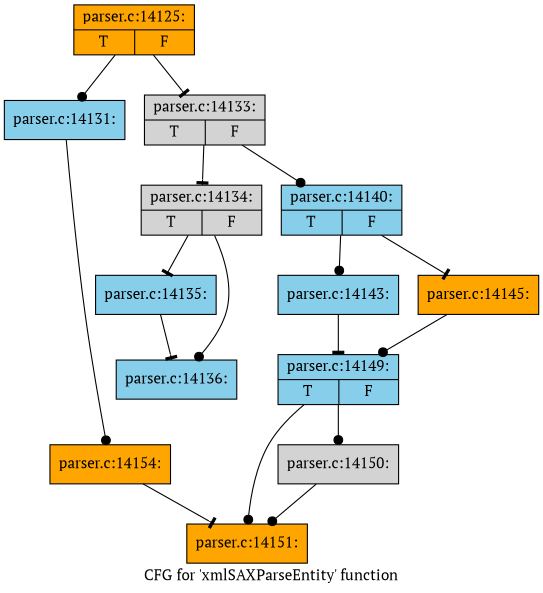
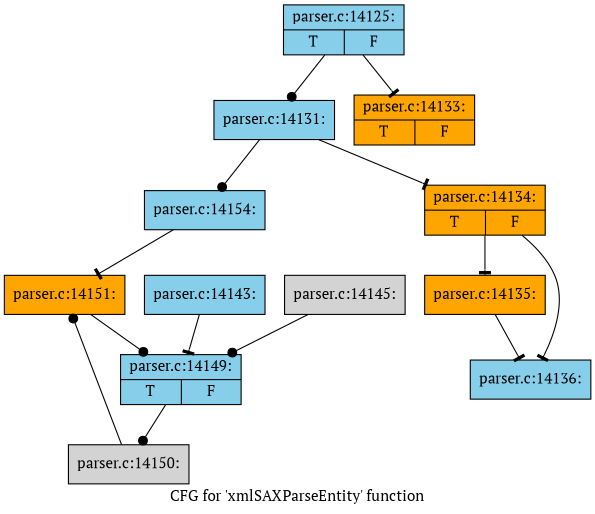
node "parser.c:14125:": fillcolor orange -> skyblue
node "parser.c:14133:": fillcolor lightgrey -> orange
edge "parser.c:14133:" -> "parser.c:14134:": now "parser.c:14131:" -> "parser.c:14134:"
node "parser.c:14134:": fillcolor lightgrey -> orange
node "parser.c:14140:": removed
node "parser.c:14135:": fillcolor skyblue -> orange
node "parser.c:14145:": fillcolor orange -> lightgrey
edge "parser.c:14134:" -> "parser.c:14136:": arrowhead dot -> tee
edge "parser.c:14149:" -> "parser.c:14151:": reversed
node "parser.c:14154:": fillcolor orange -> skyblue
